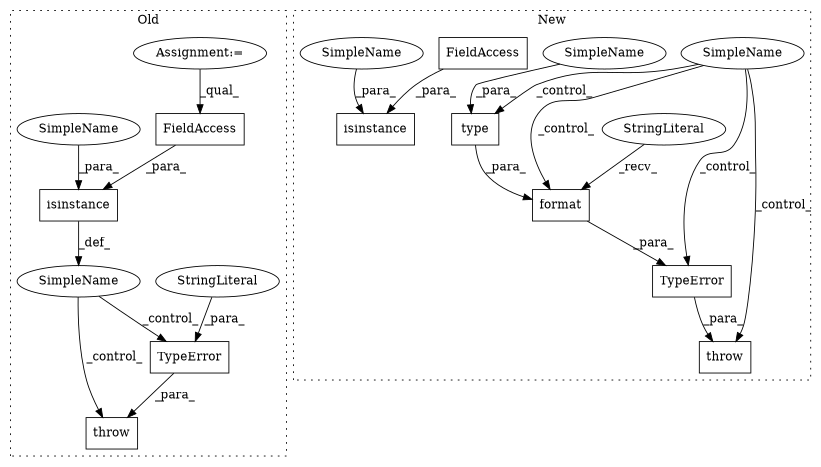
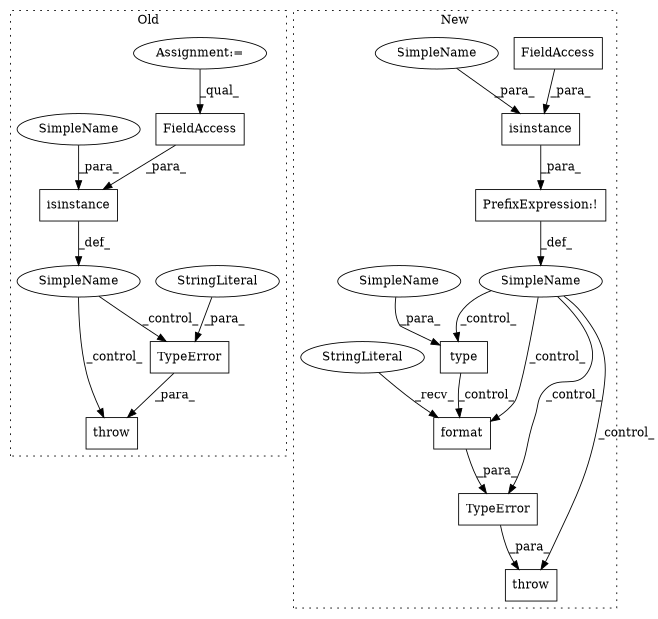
edge "type" -> "format": label "_para_" -> "_control_"
node "PrefixExpression:!": added
